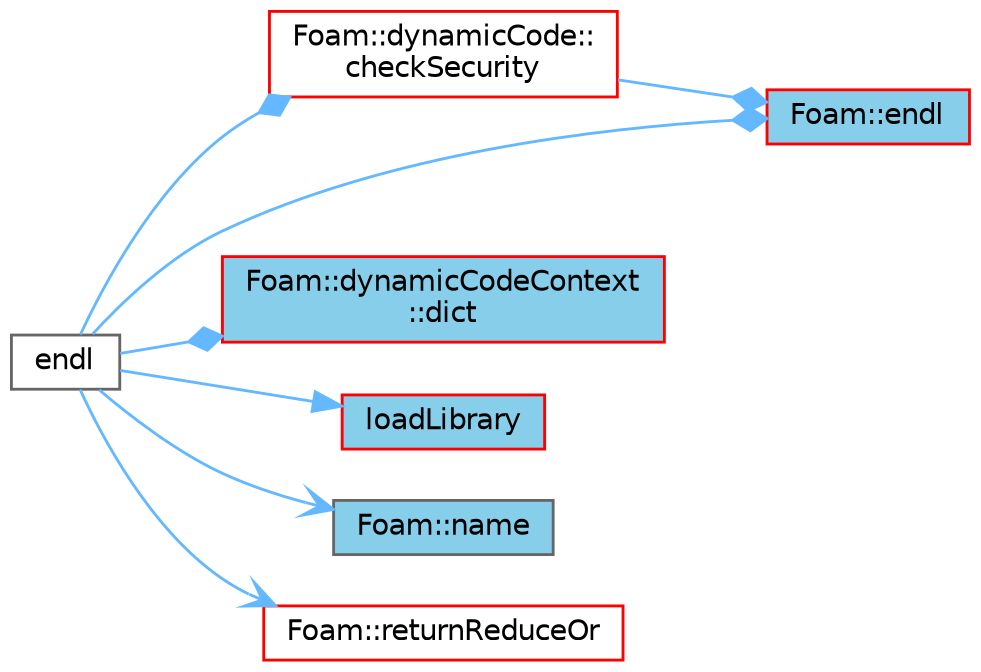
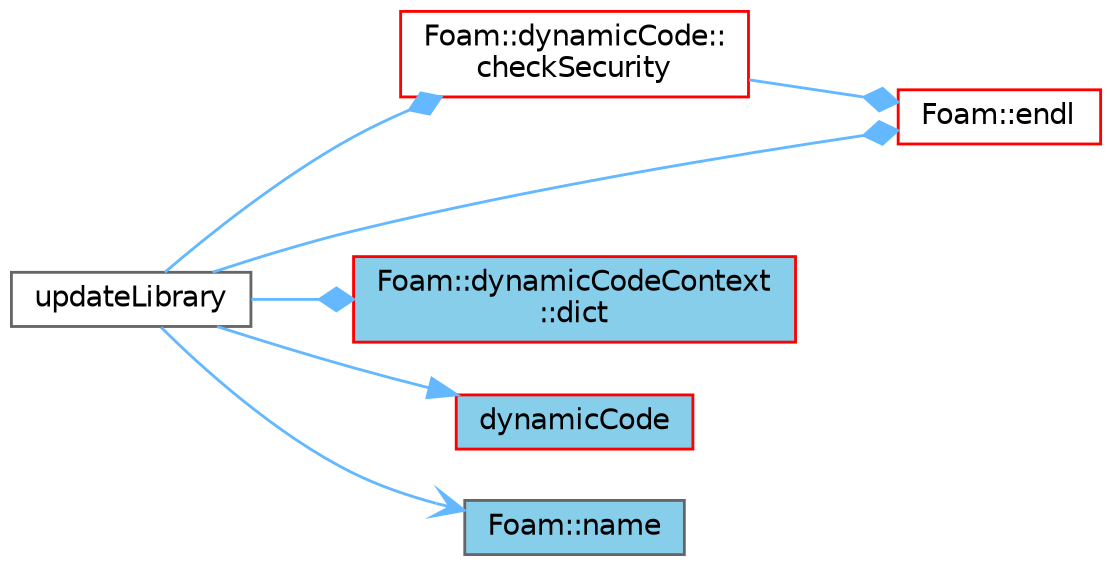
node "Foam::endl": fillcolor skyblue -> white
node "endl": label "endl" -> "updateLibrary"
node "loadLibrary": label "loadLibrary" -> "dynamicCode"
node "Foam::returnReduceOr": removed
